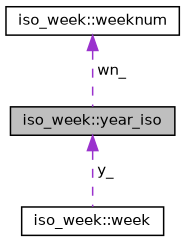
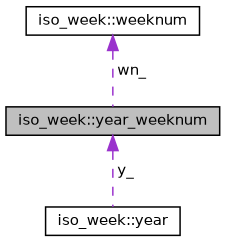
node "iso_week::year_iso": label "iso_week::year_iso" -> "iso_week::year_weeknum"
node "iso_week::week": label "iso_week::week" -> "iso_week::year"
